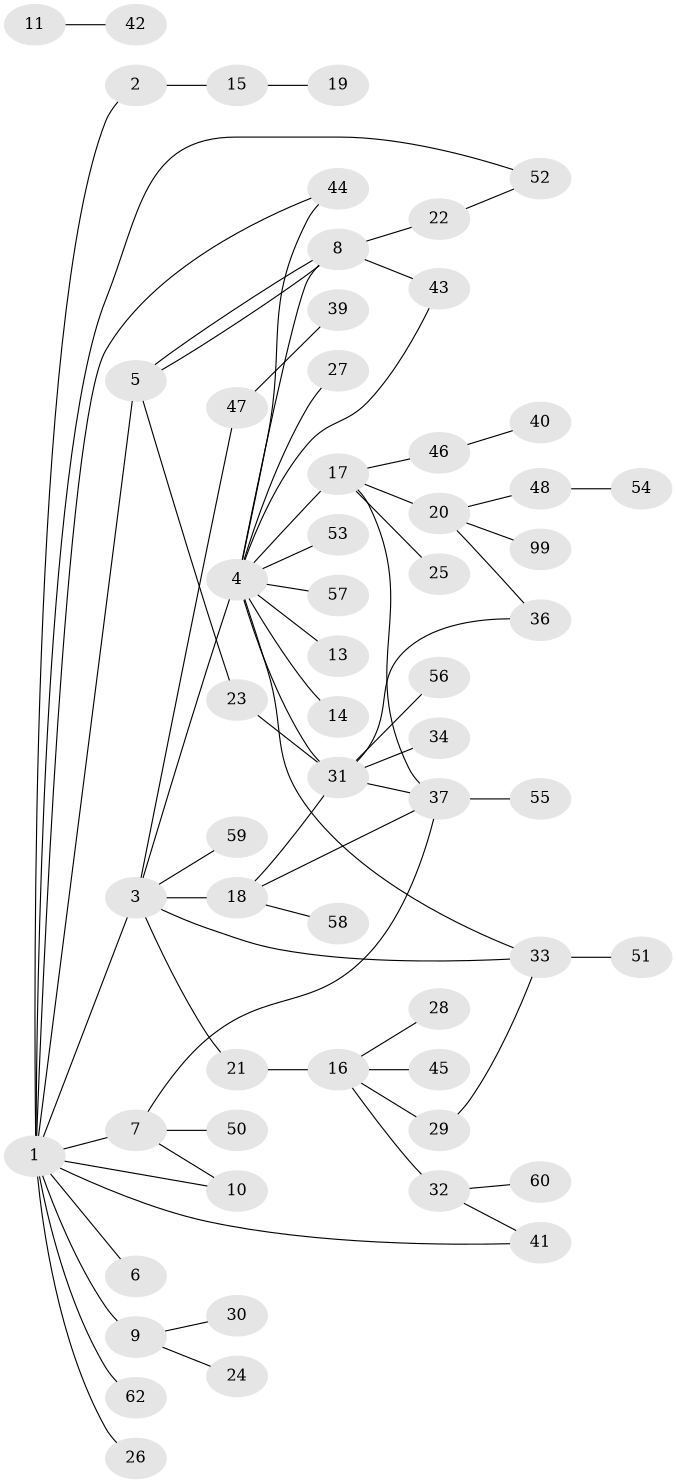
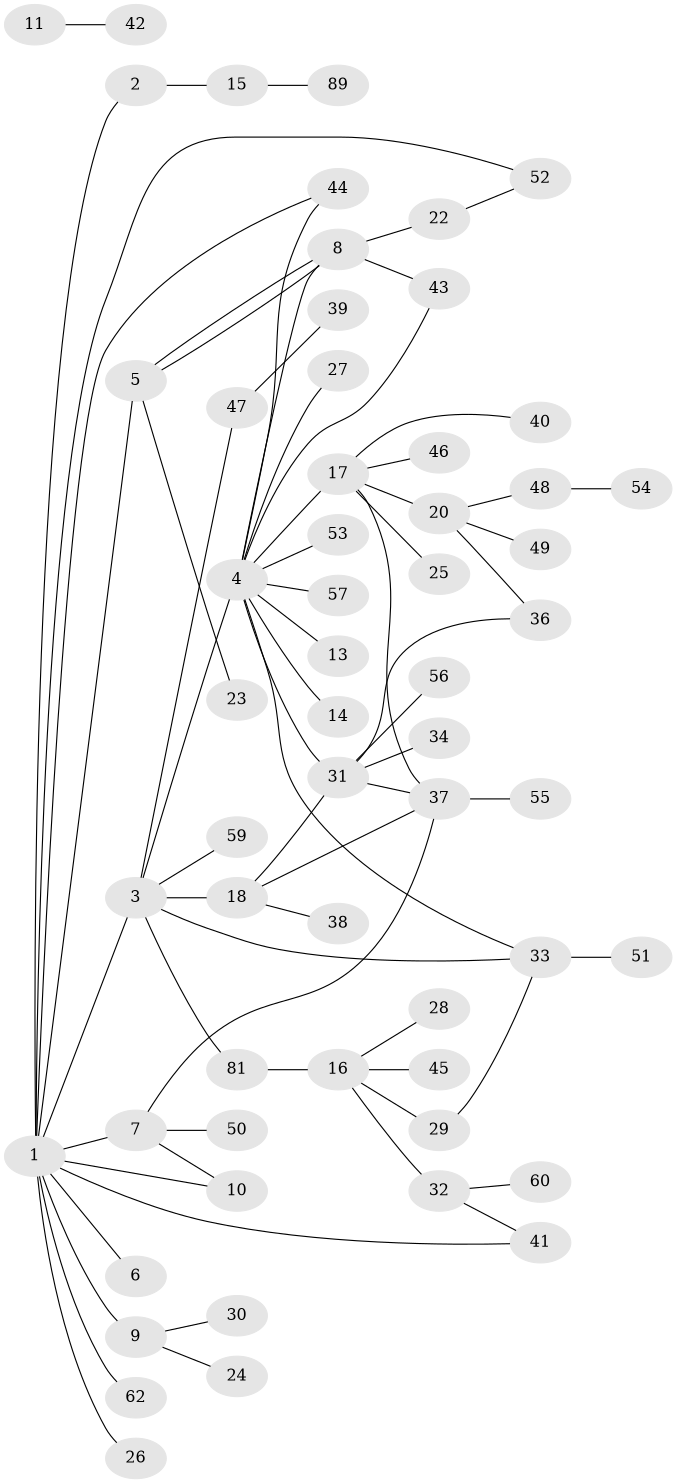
node "19": label "19" -> "89"
edge "40" -- "46": now "40" -- "17"
node "99": label "99" -> "49"
edge "23" -- "31": removed
node "58": label "58" -> "38"
node "21": label "21" -> "81"
